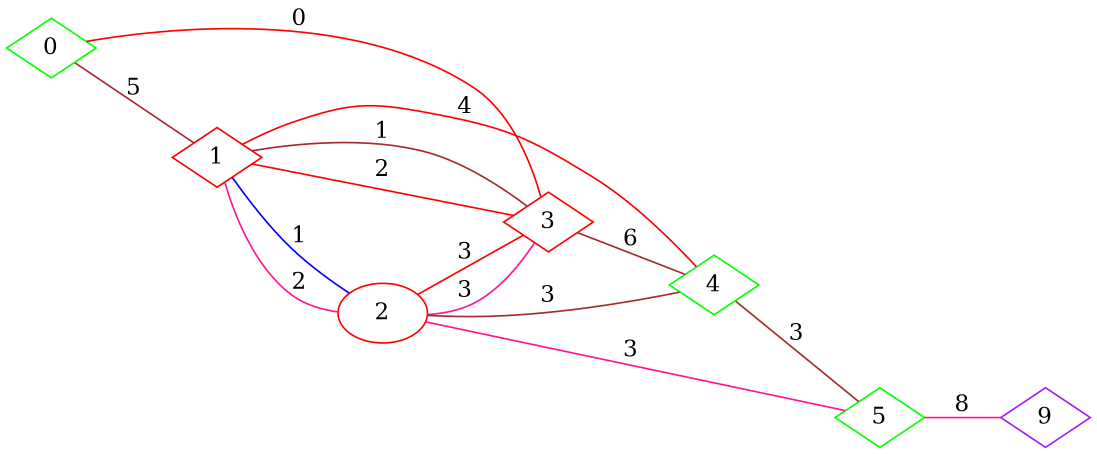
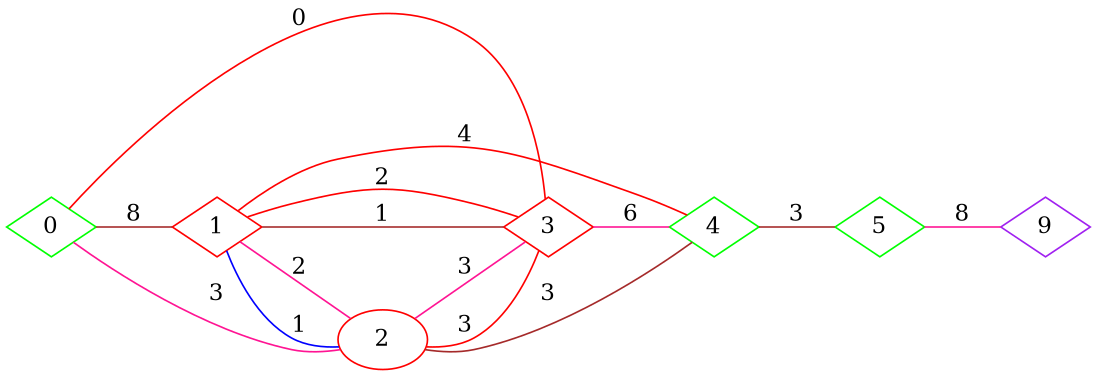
edge "0" -- "1": label "5" -> "8"
edge "3" -- "4": color brown -> deeppink
edge "2" -- "5": now "2" -- "0"
